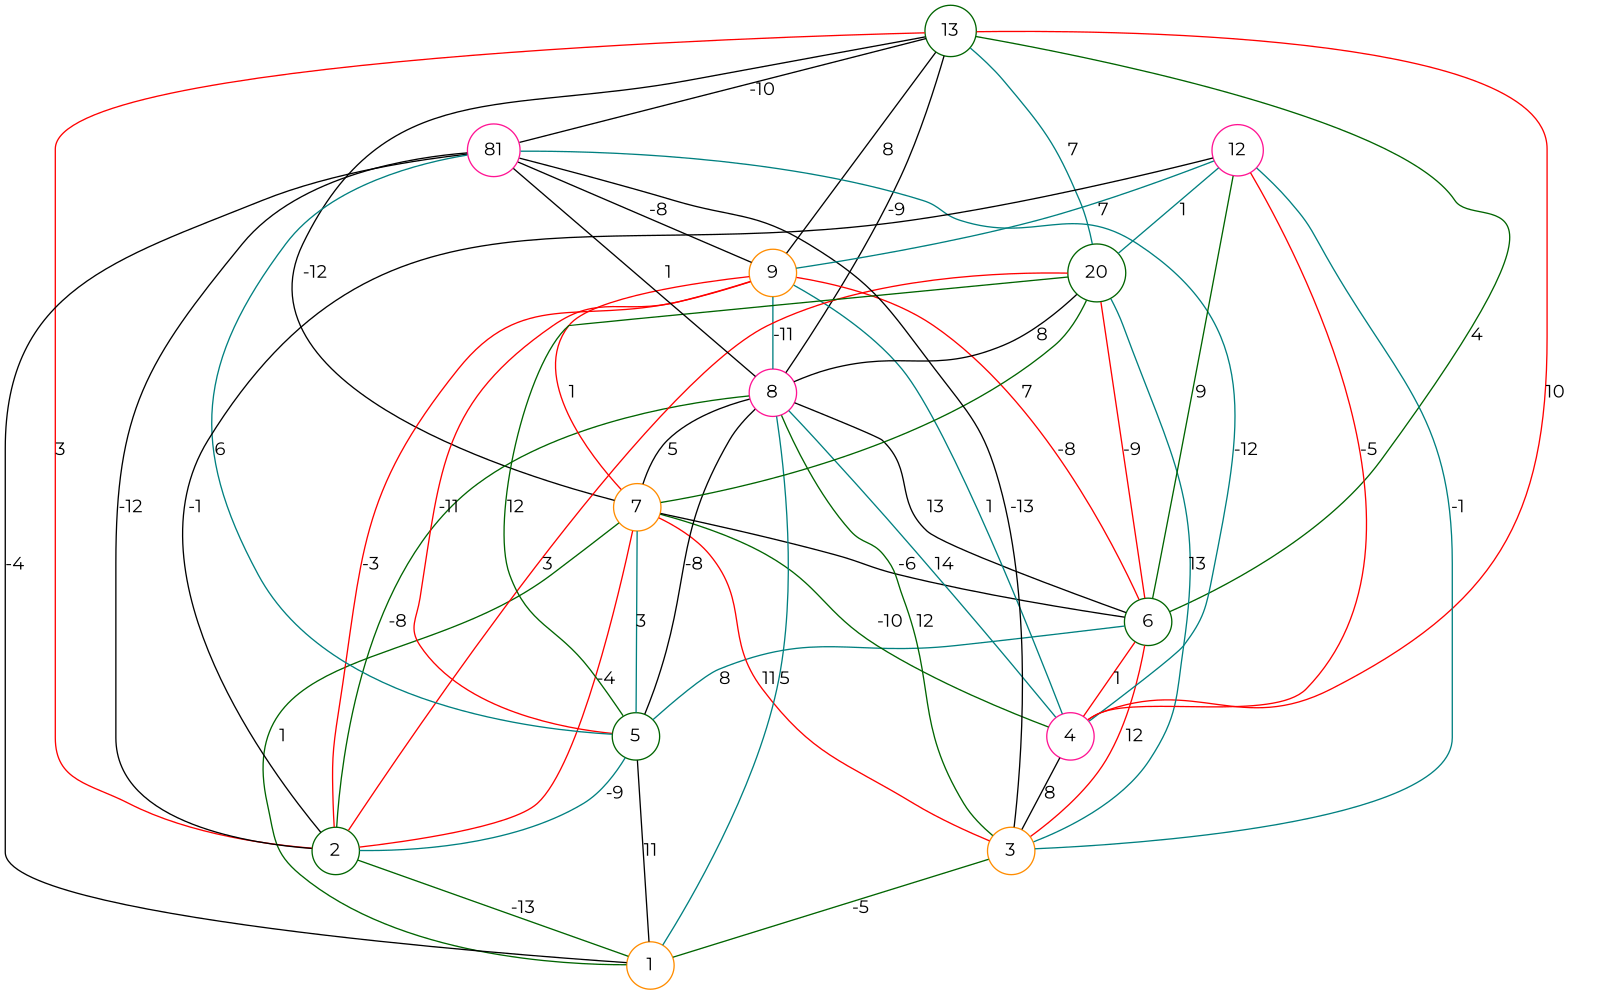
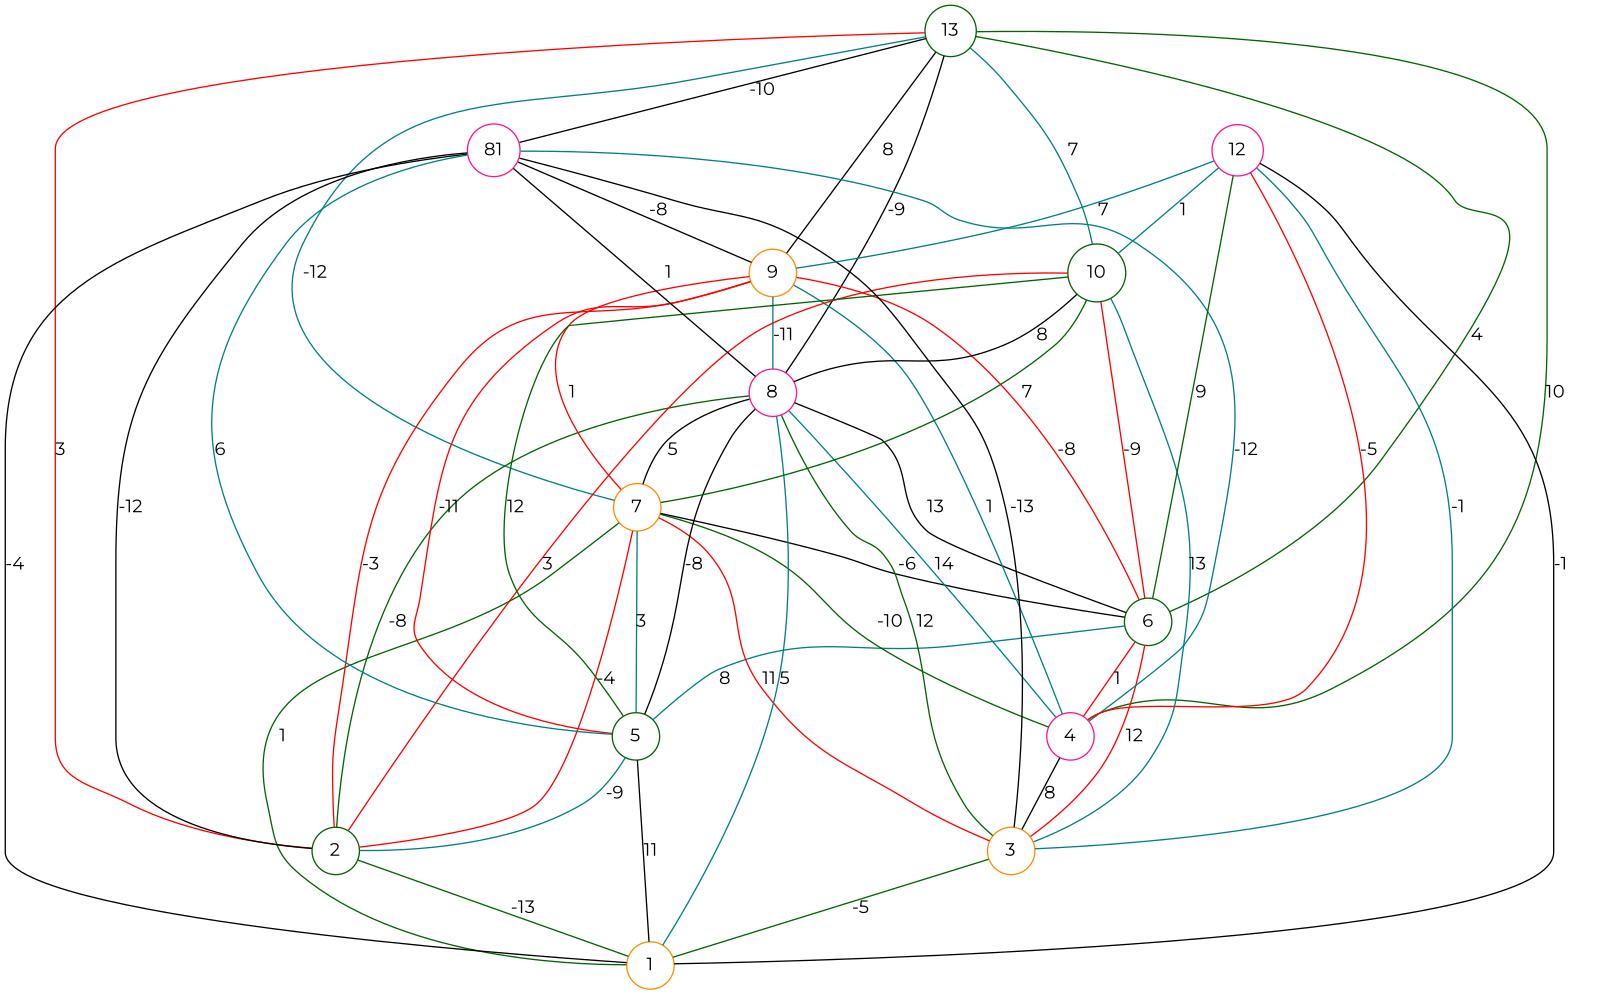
edge "13" -- "7": color black -> teal
edge "12" -- "2": now "12" -- "1"
node "20": label "20" -> "10"
edge "13" -- "4": color red -> darkgreen
